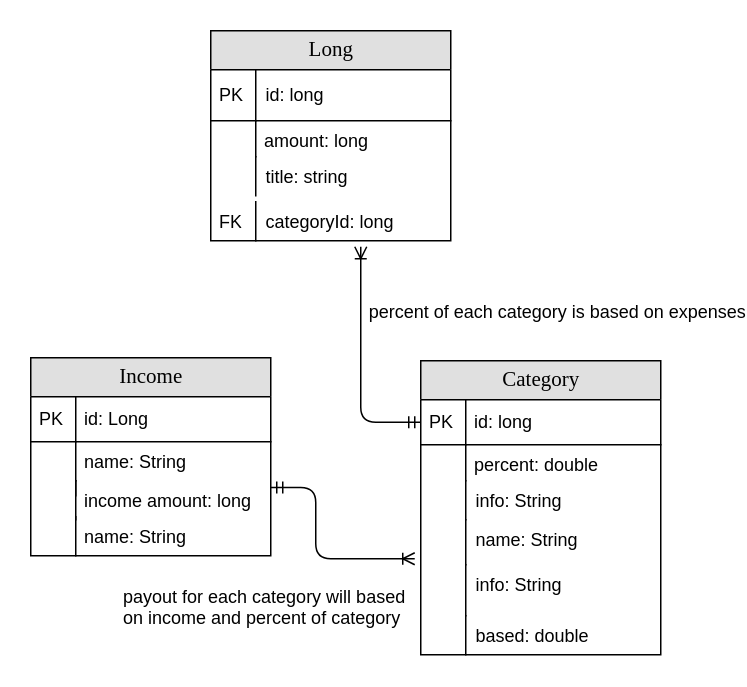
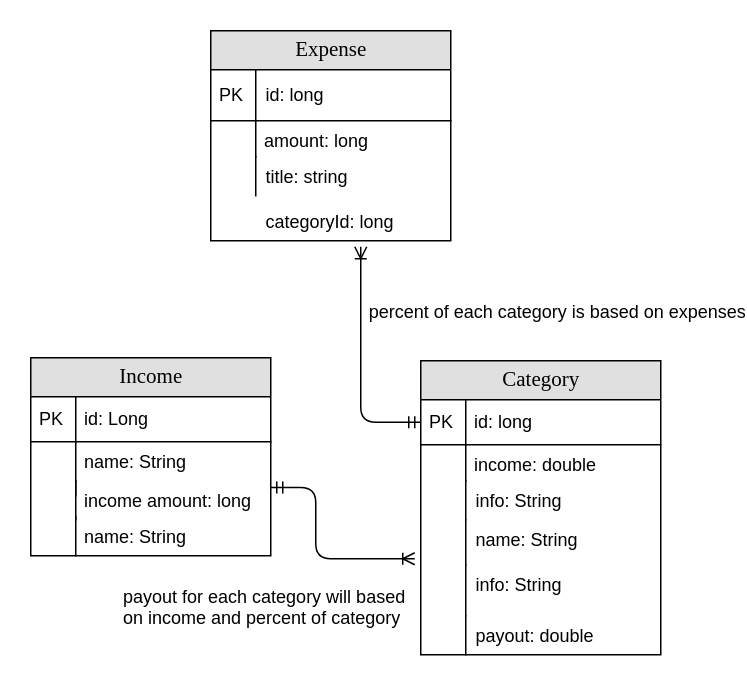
node "Long": label "Long" -> "Expense"
node "FK": removed
node "percent: double": label "percent: double" -> "income: double"
node "based: double": label "based: double" -> "payout: double"
